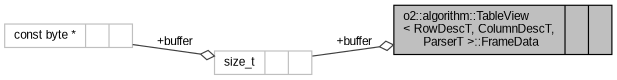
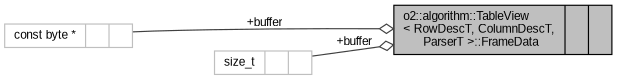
edge "const byte *" -> "size_t": now "const byte *" -> "o2::algorithm::TableView"
